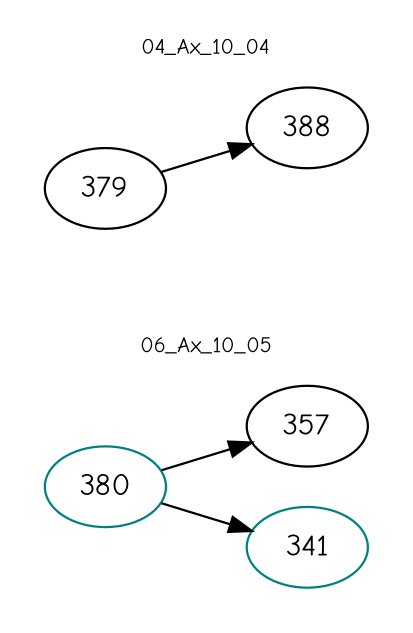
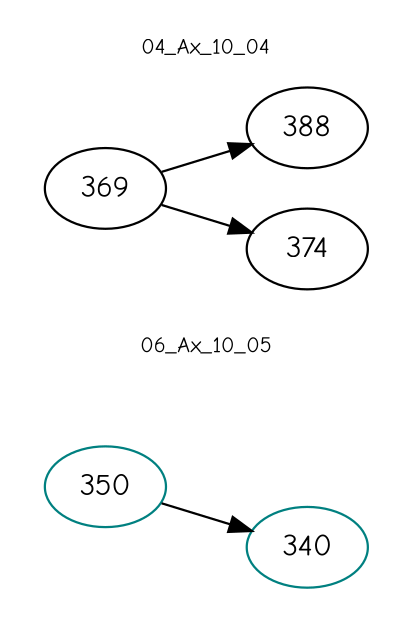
node "379": label "379" -> "369"
node "374": added
node "357": removed
node "380": label "380" -> "350"
node "341": label "341" -> "340"
